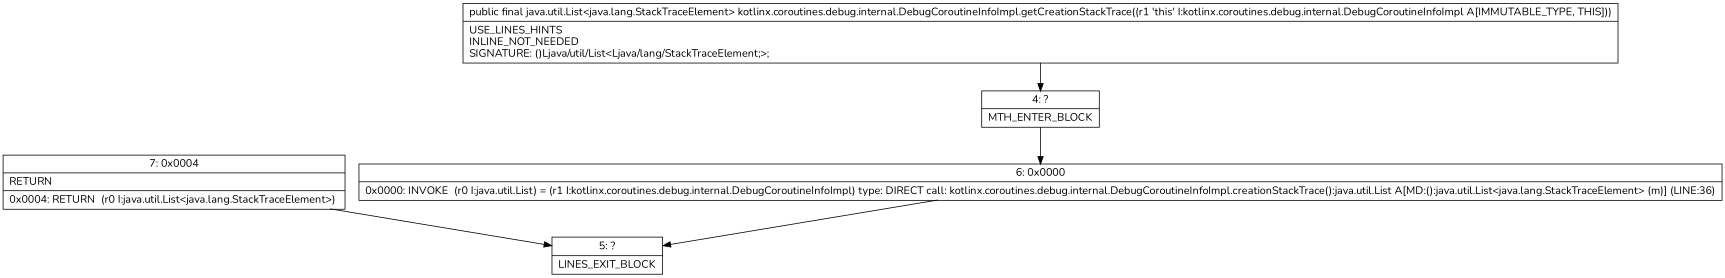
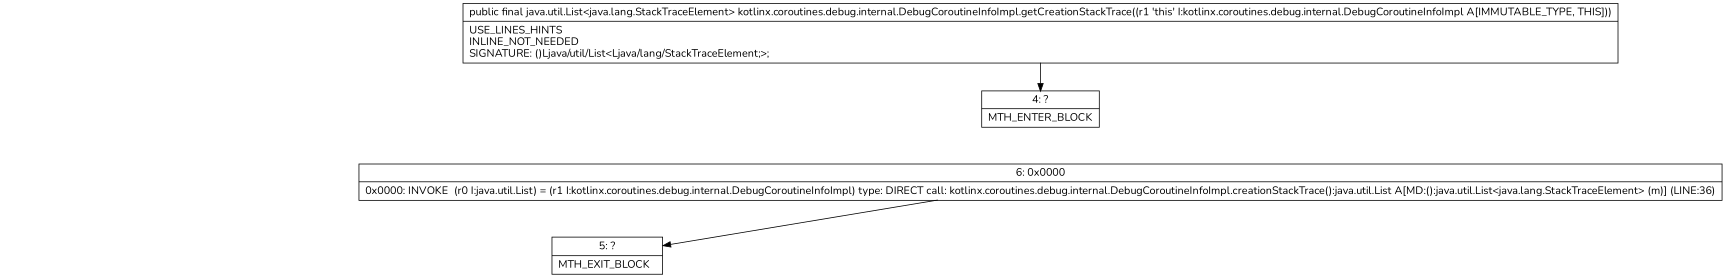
edge "4: ?" -> "6: 0x0000": removed
node "7: 0x0004": removed
node "5: ?": text "LINES_EXIT_BLOCK" -> "MTH_EXIT_BLOCK"
